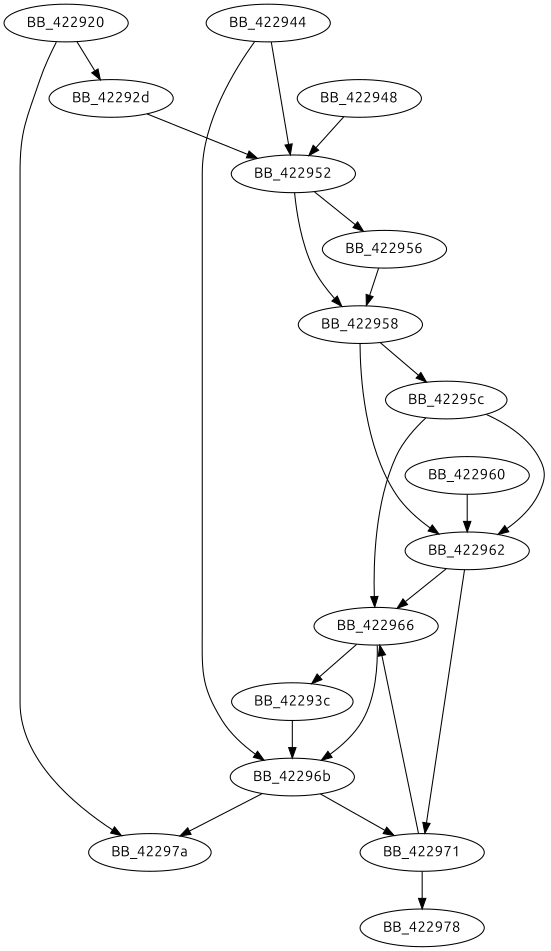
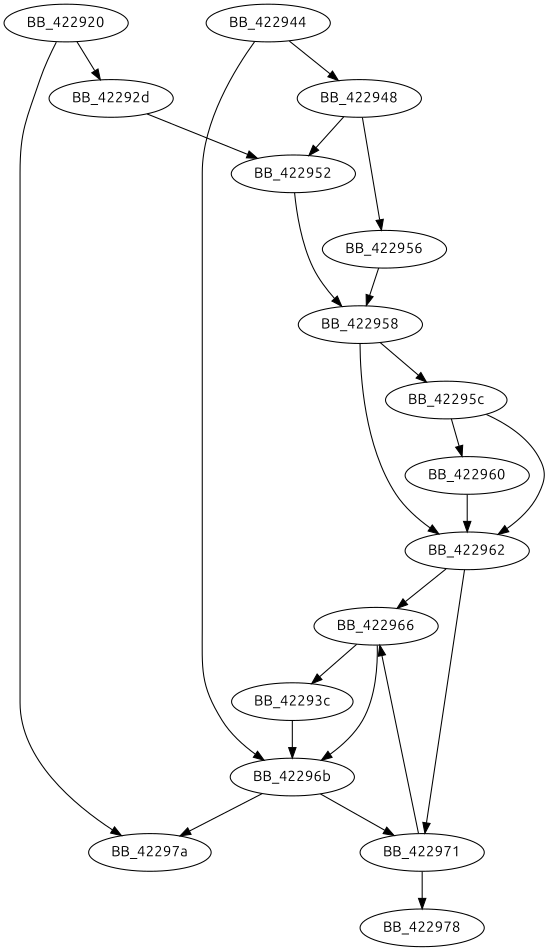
edge "BB_422944" -> "BB_422952": now "BB_422944" -> "BB_422948"
edge "BB_422952" -> "BB_422956": now "BB_422948" -> "BB_422956"
edge "BB_42295c" -> "BB_422966": now "BB_42295c" -> "BB_422960"
